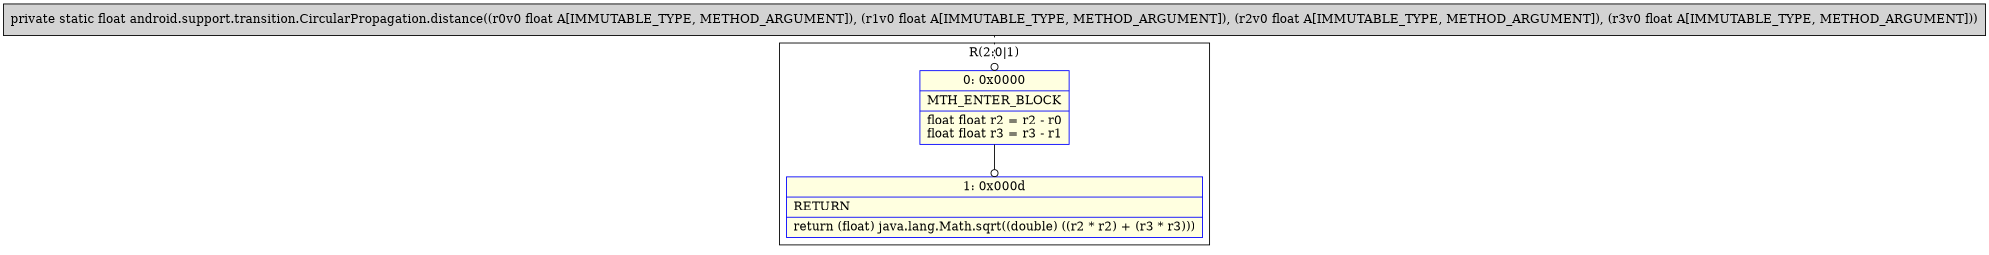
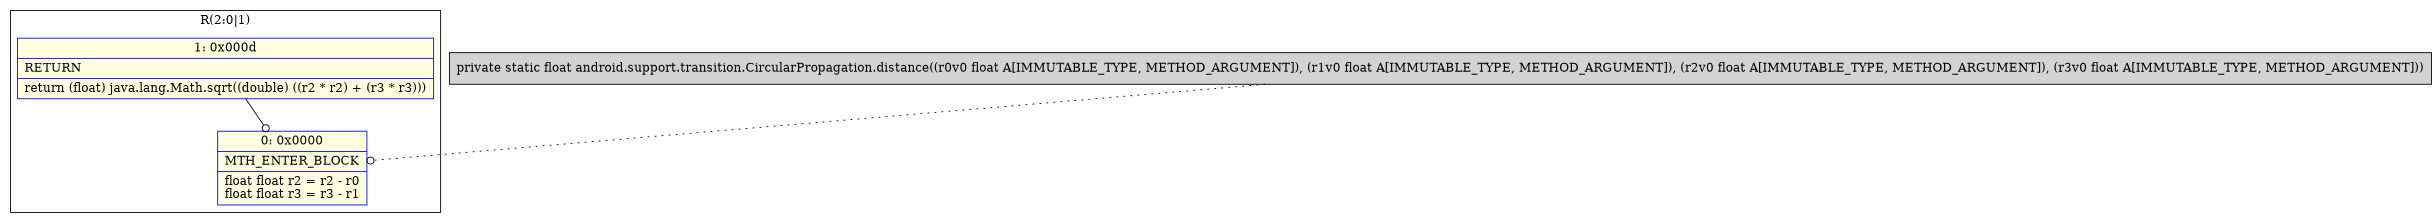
edge "0: 0x0000" -> "1: 0x000d": reversed
